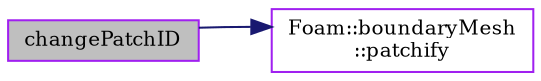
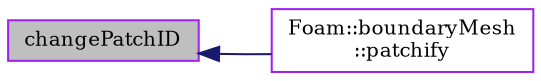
edge "changePatchID" -> "Foam::boundaryMesh ::patchify": reversed
